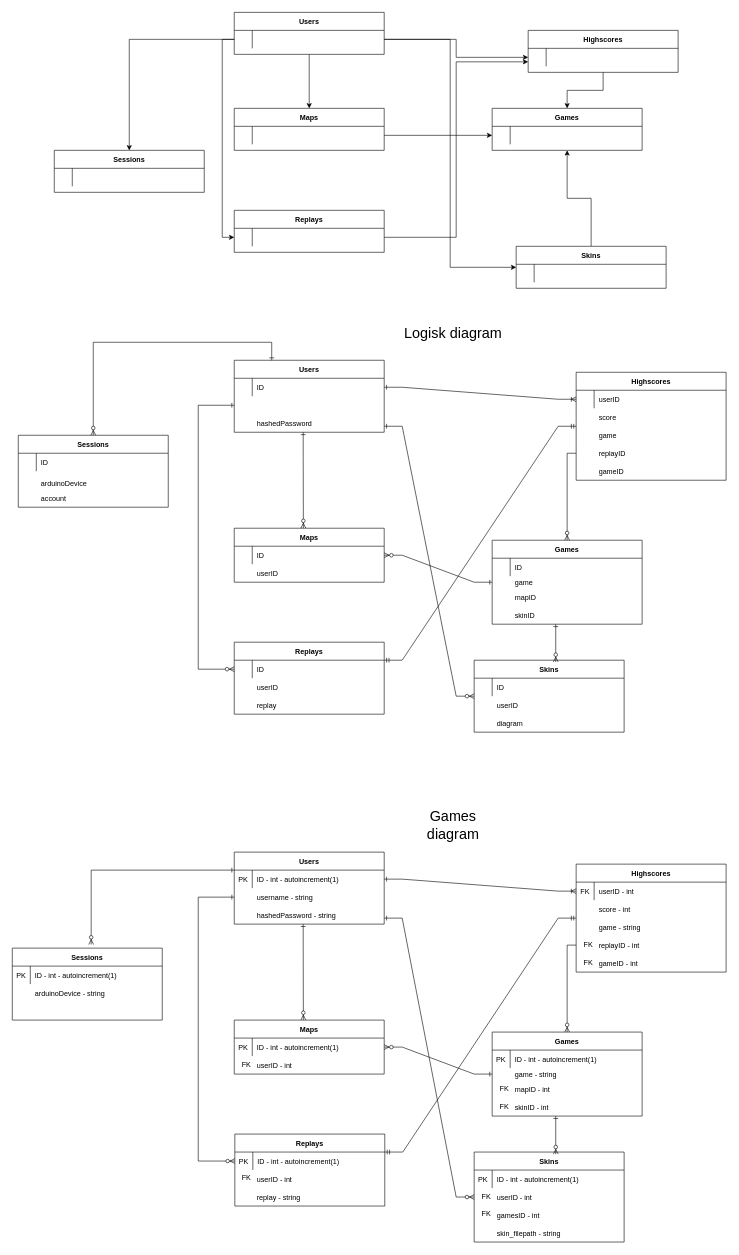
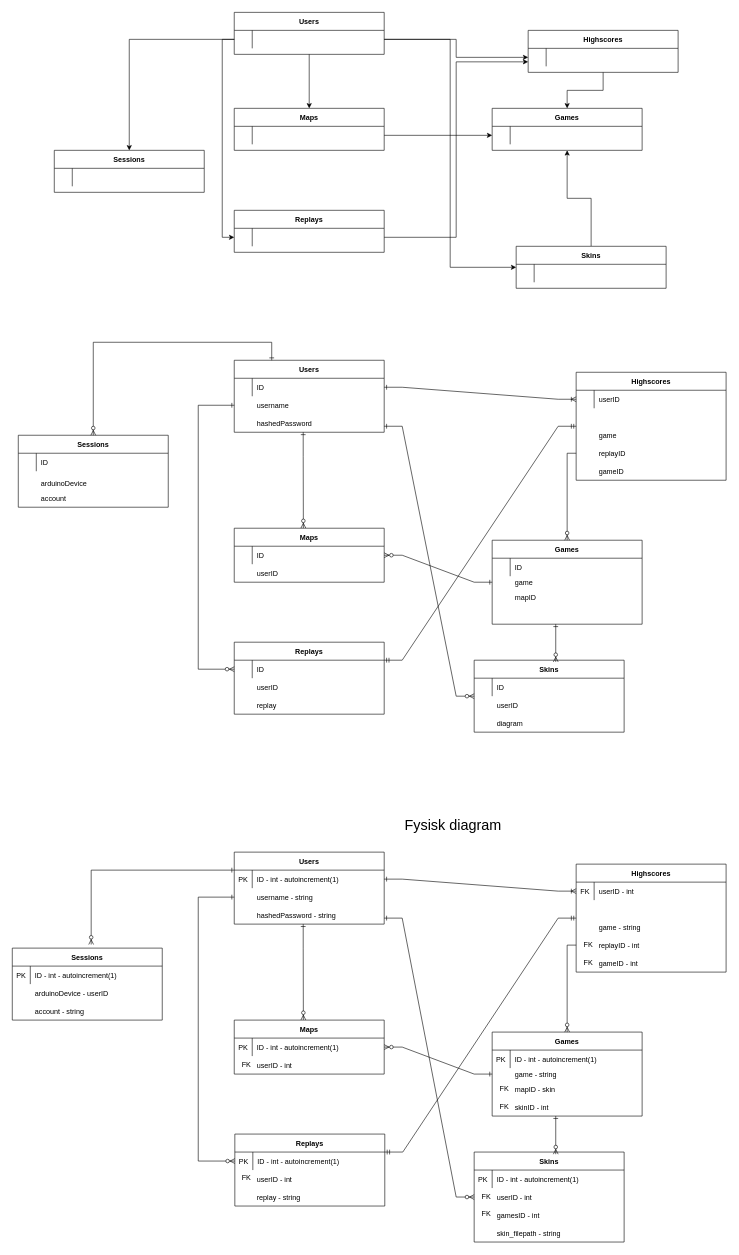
node "Logisk diagram": removed
node "username": added
node "score": removed
node "skinID": removed
node "Games diagram": label "Games diagram" -> "Fysisk diagram"
node "score - int": removed
node "arduinoDevice - string": label "arduinoDevice - string" -> "arduinoDevice - userID"
node "account - string": added
node "mapID - int": label "mapID - int" -> "mapID - skin"
